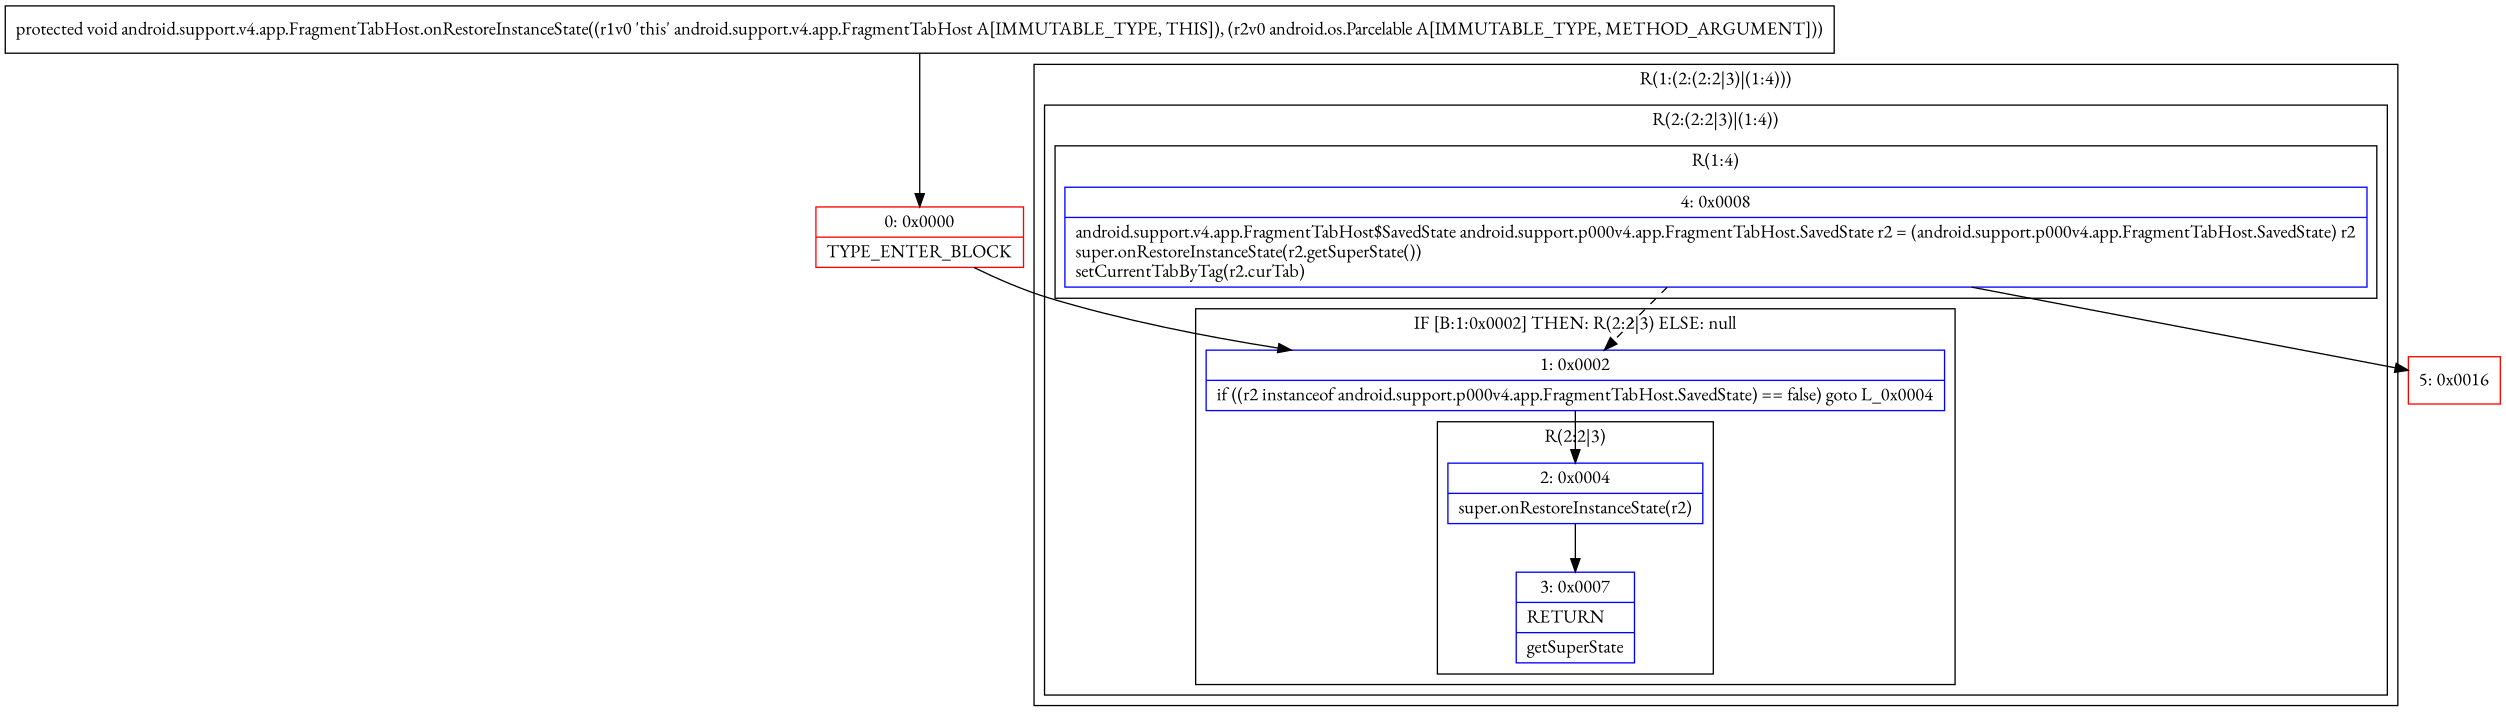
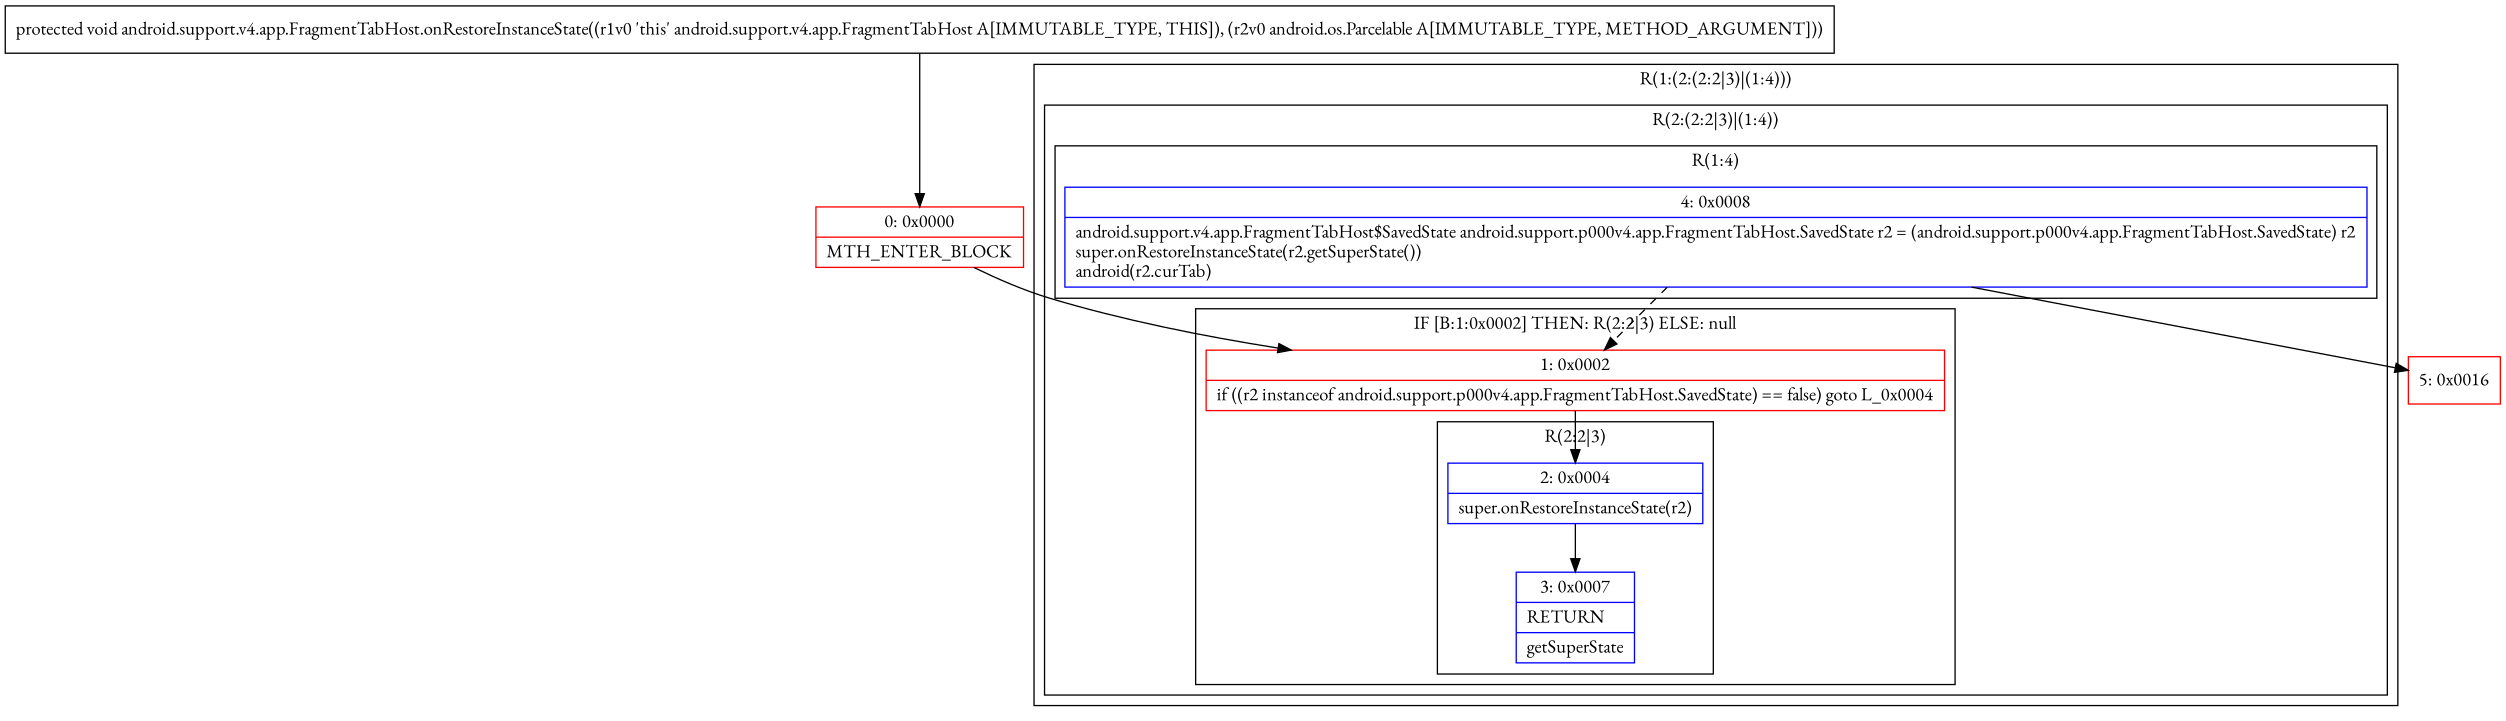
node "0: 0x0000": text "TYPE_ENTER_BLOCK" -> "MTH_ENTER_BLOCK"
node "4: 0x0008": text "setCurrentTabByTag(r2.curTab)" -> "android(r2.curTab)"
node "1: 0x0002": color blue -> red
